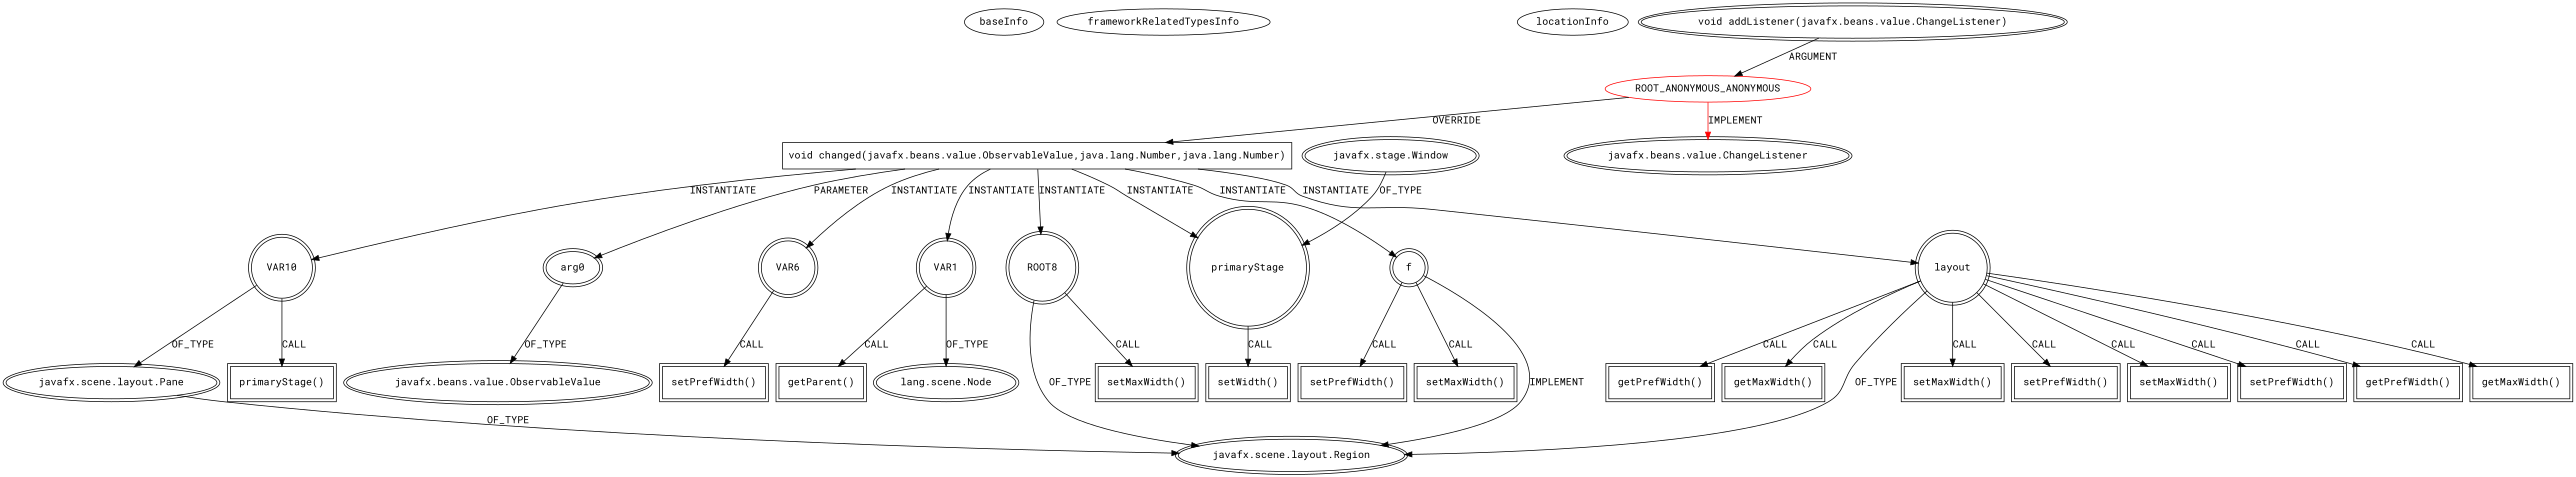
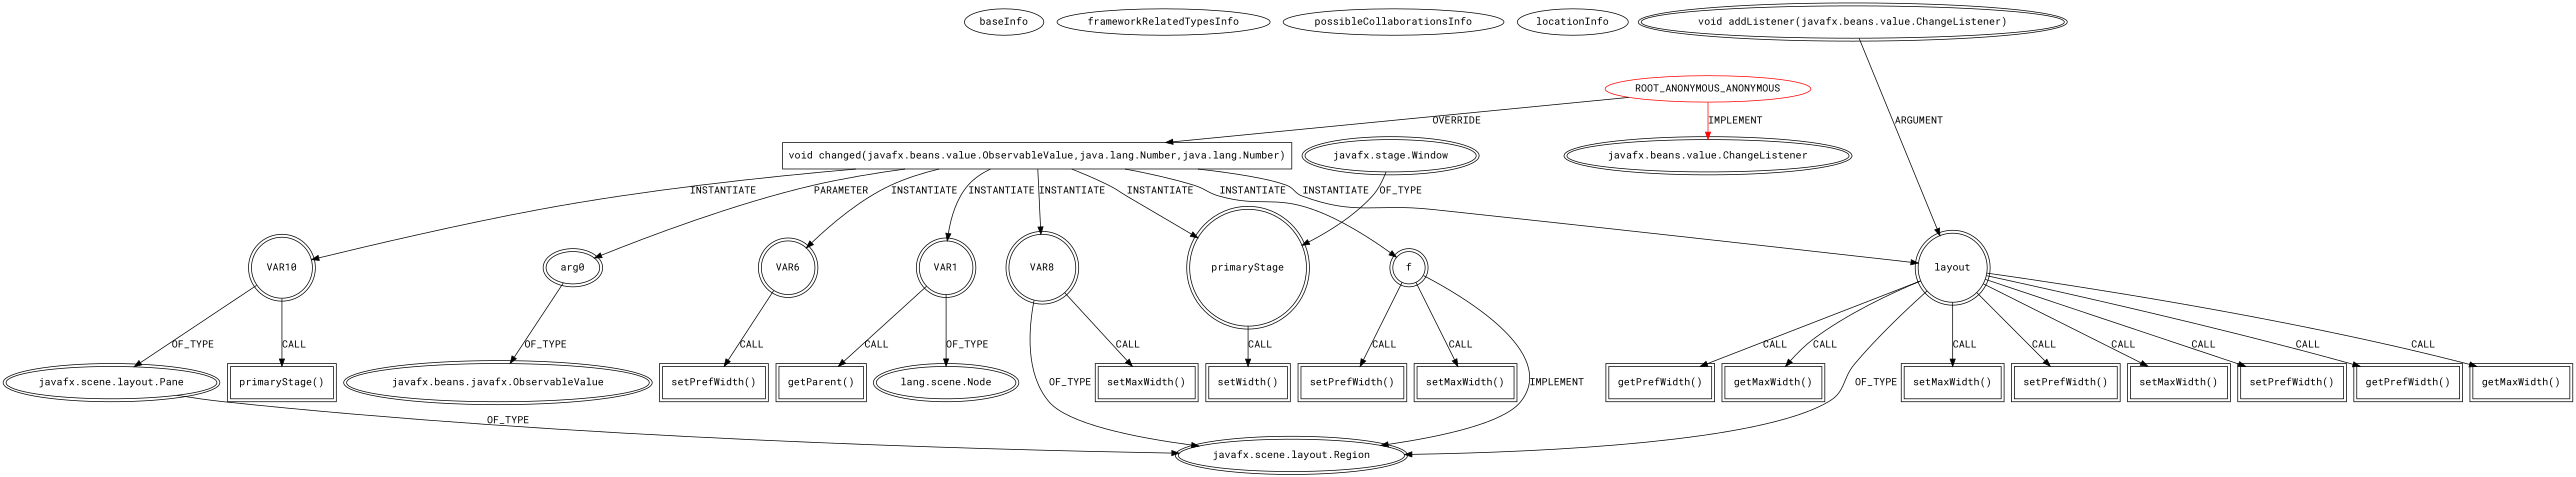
node "possibleCollaborationsInfo": added
edge "void addListener(javafx.beans.value.ChangeListener)" -> "ROOT_ANONYMOUS_ANONYMOUS": now "void addListener(javafx.beans.value.ChangeListener)" -> "layout"
node "ROOT8": label "ROOT8" -> "VAR8"
node "javafx.beans.value.ObservableValue": label "javafx.beans.value.ObservableValue" -> "javafx.beans.javafx.ObservableValue"
